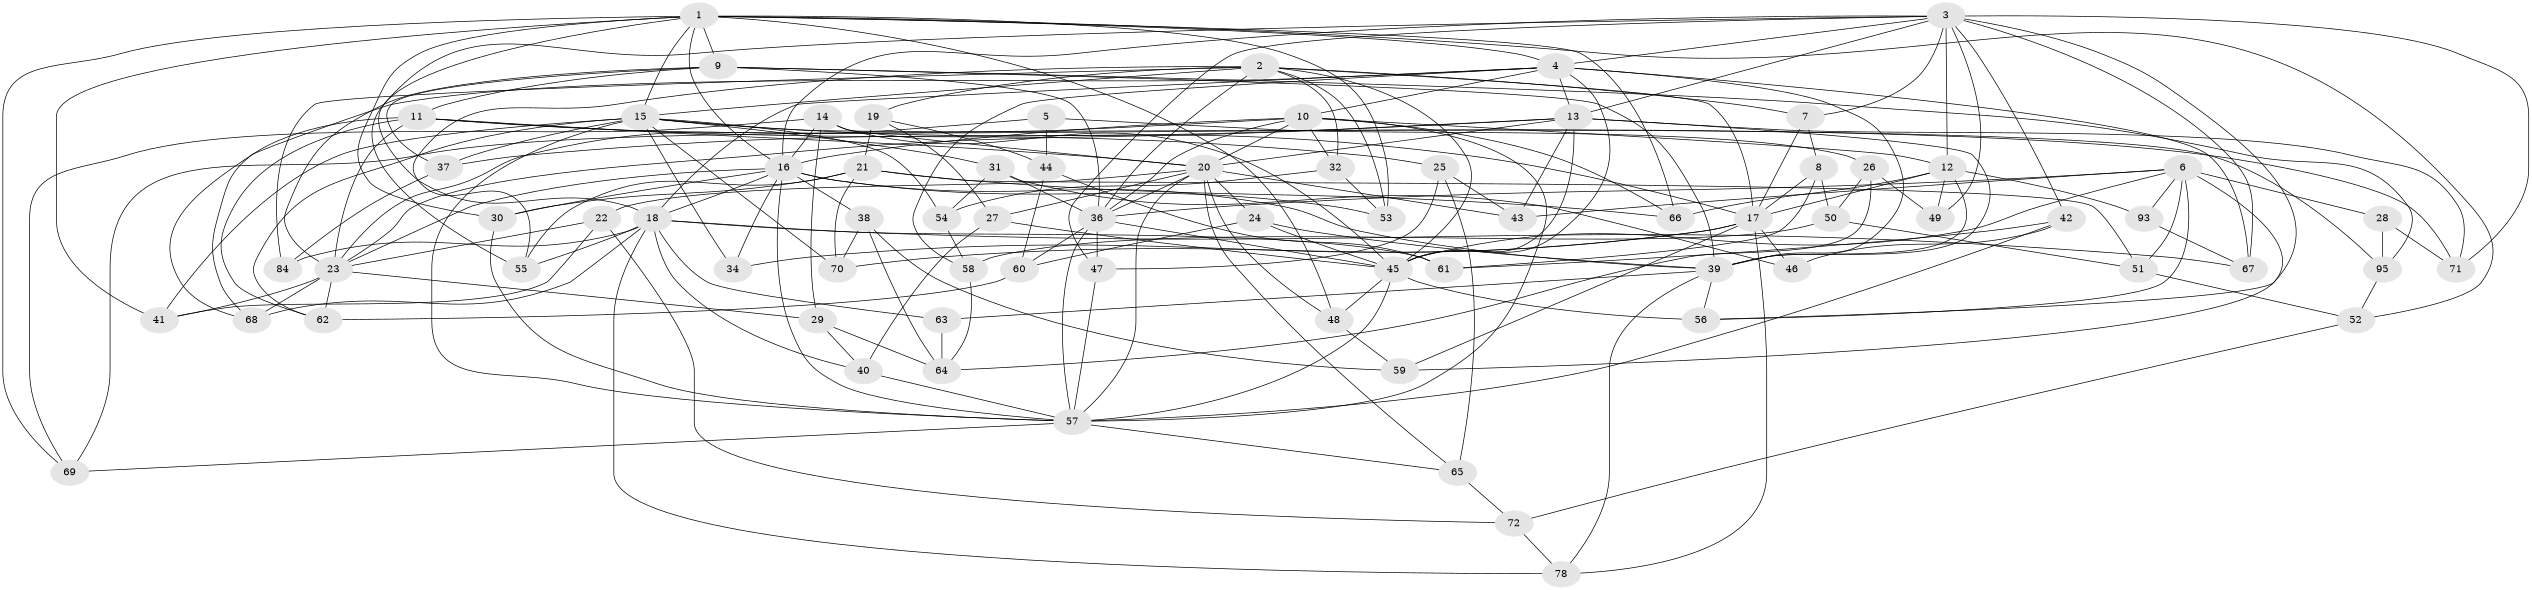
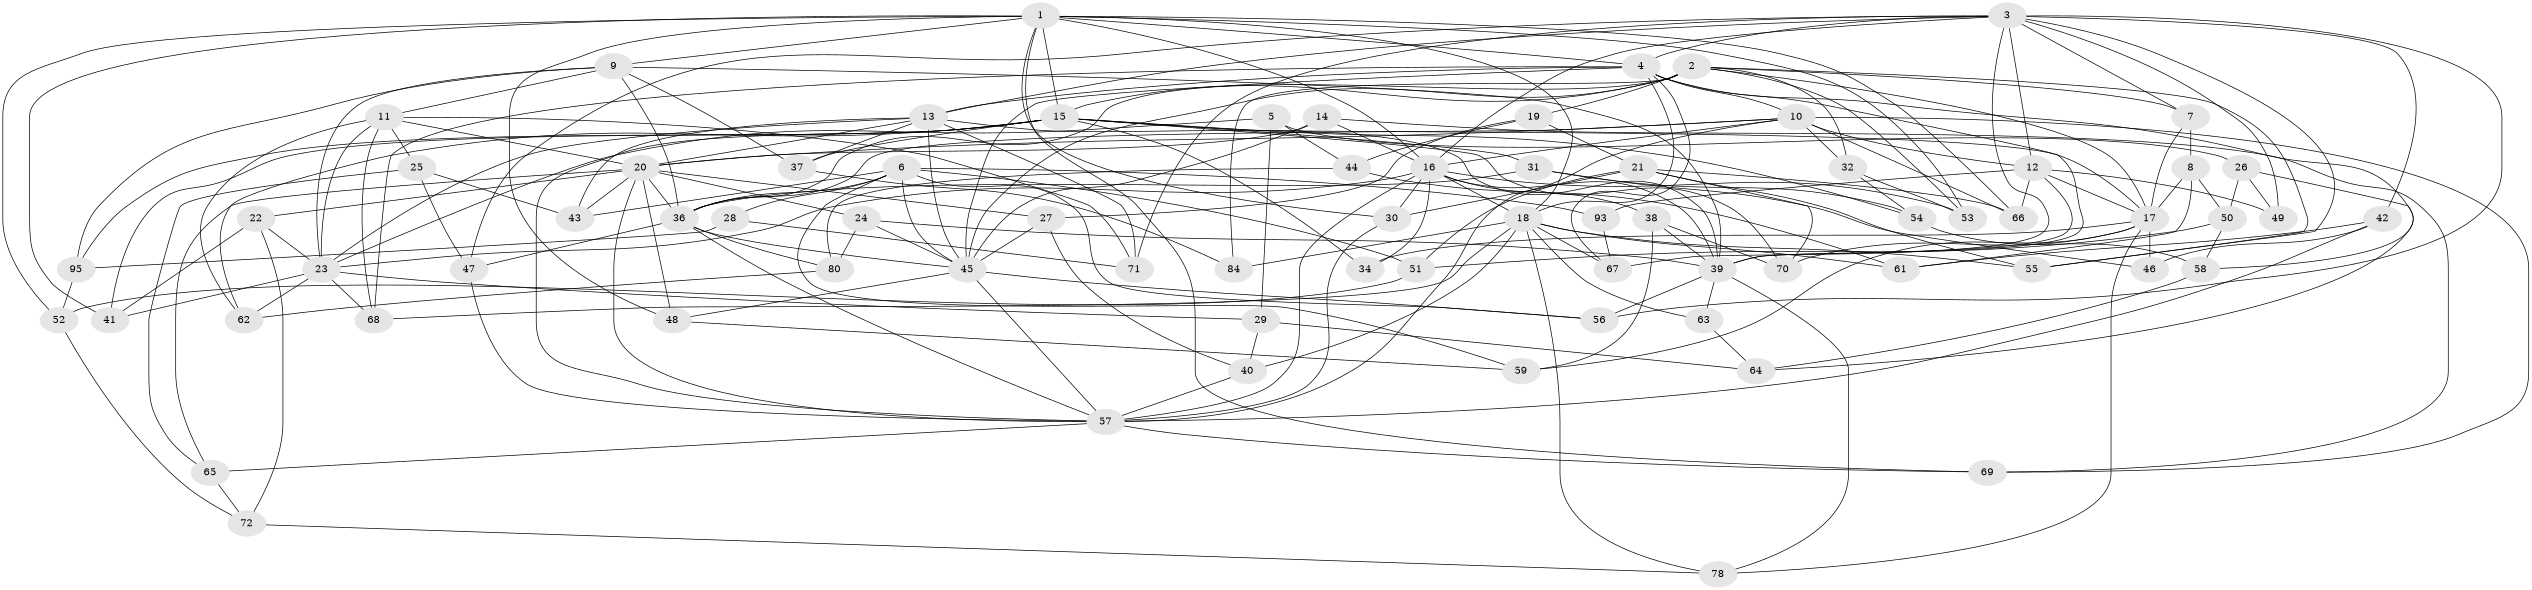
edge "14" -- "29": now "5" -- "29"
node "60": label "60" -> "80"
edge "38" -- "64": now "38" -- "39"
